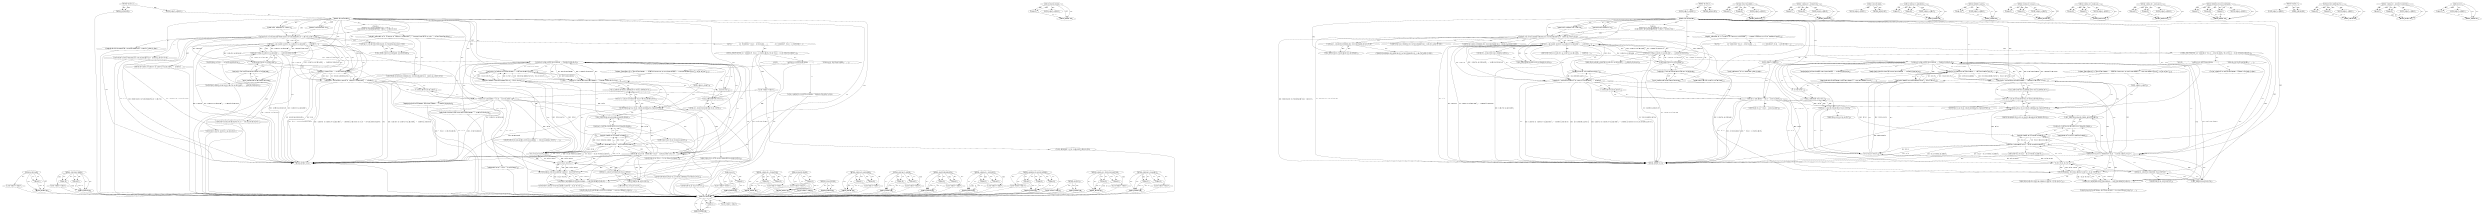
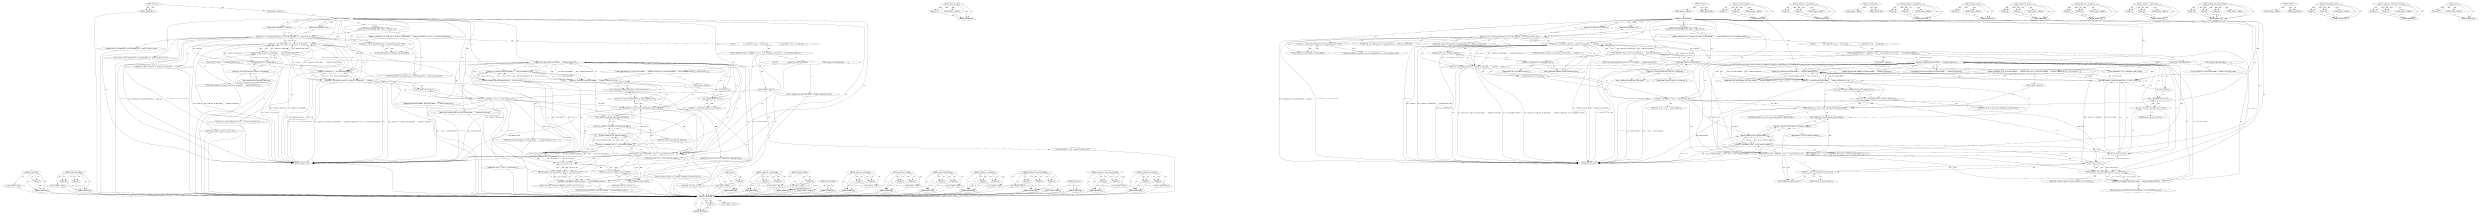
edge "(needsFullLayout,diff.needsFullLayout())" -> "(<operator>.fieldAccess,diff.needsFullLayout)": added, label "AST:"
node "(IDENTIFIER,diff,diff.needsFullLayout())": added
